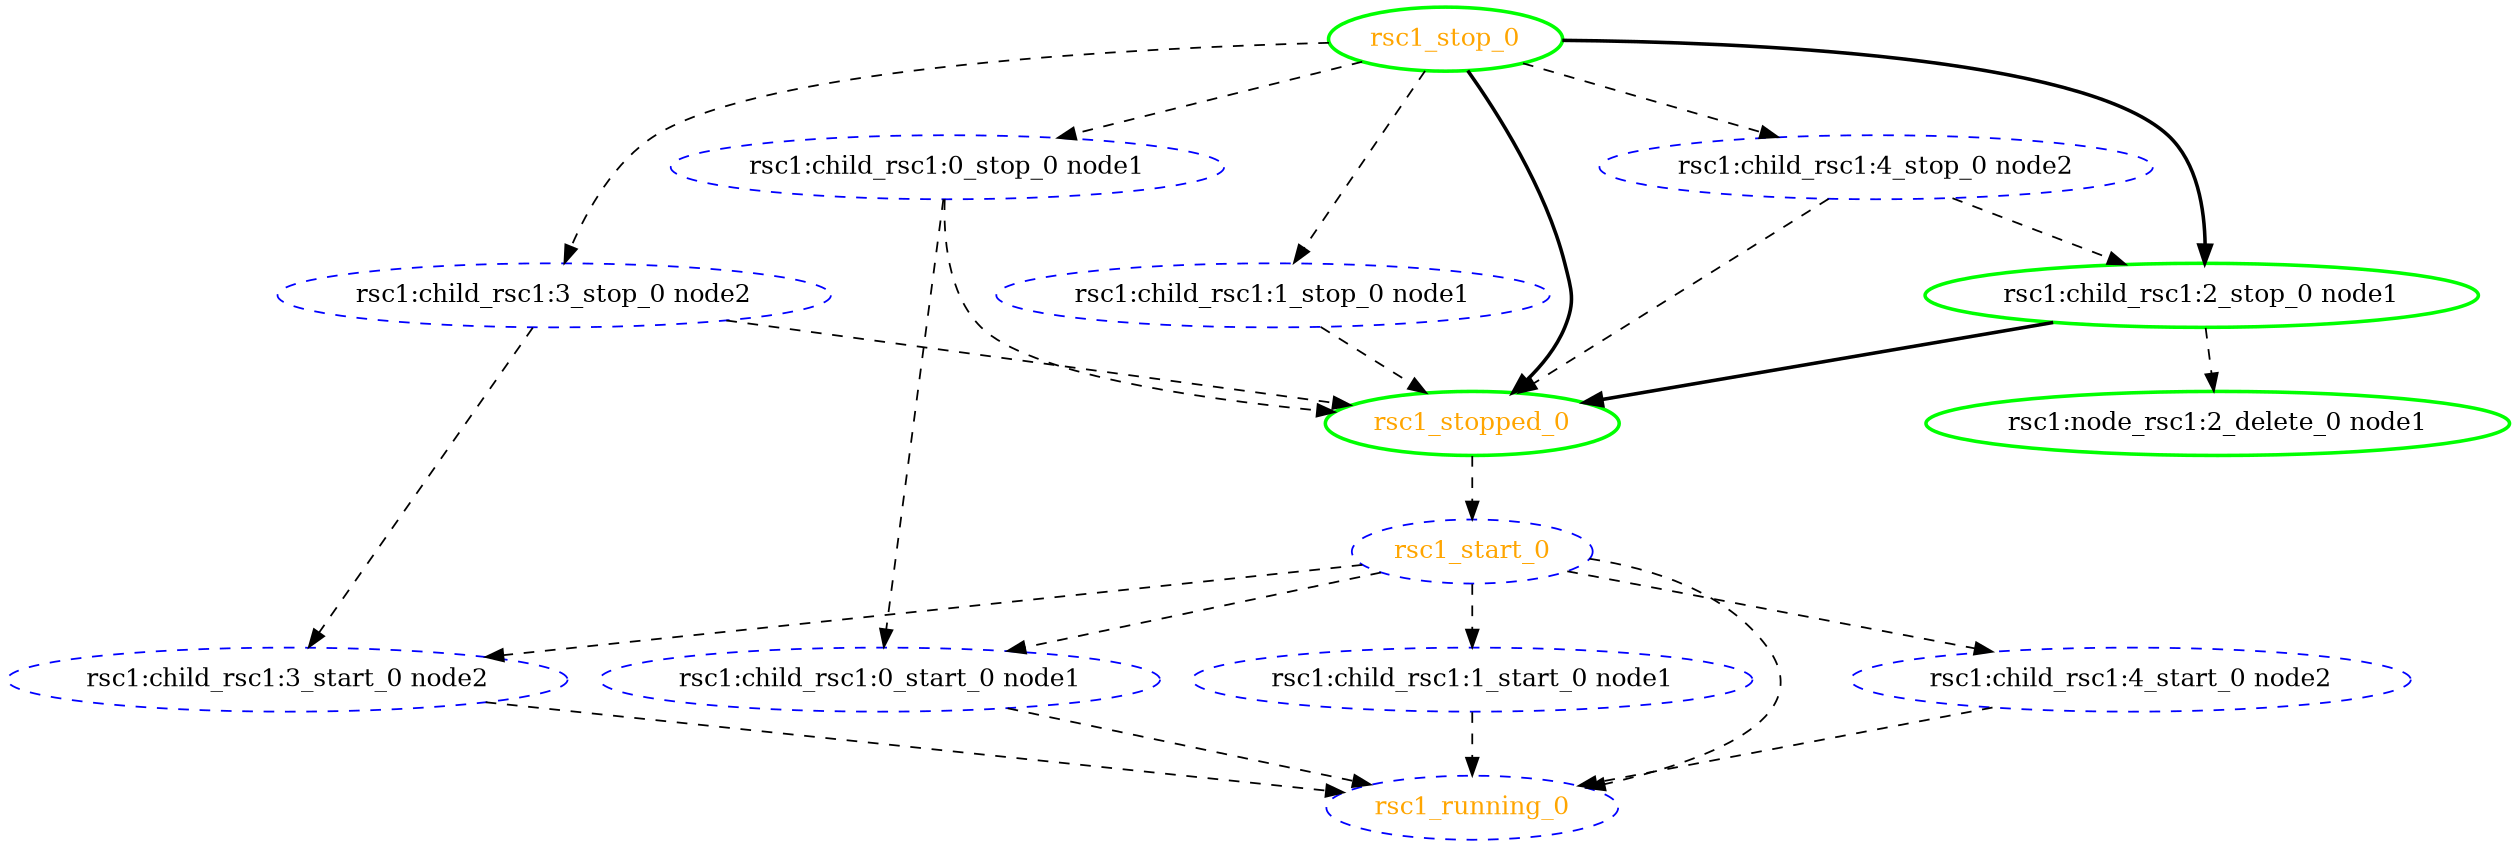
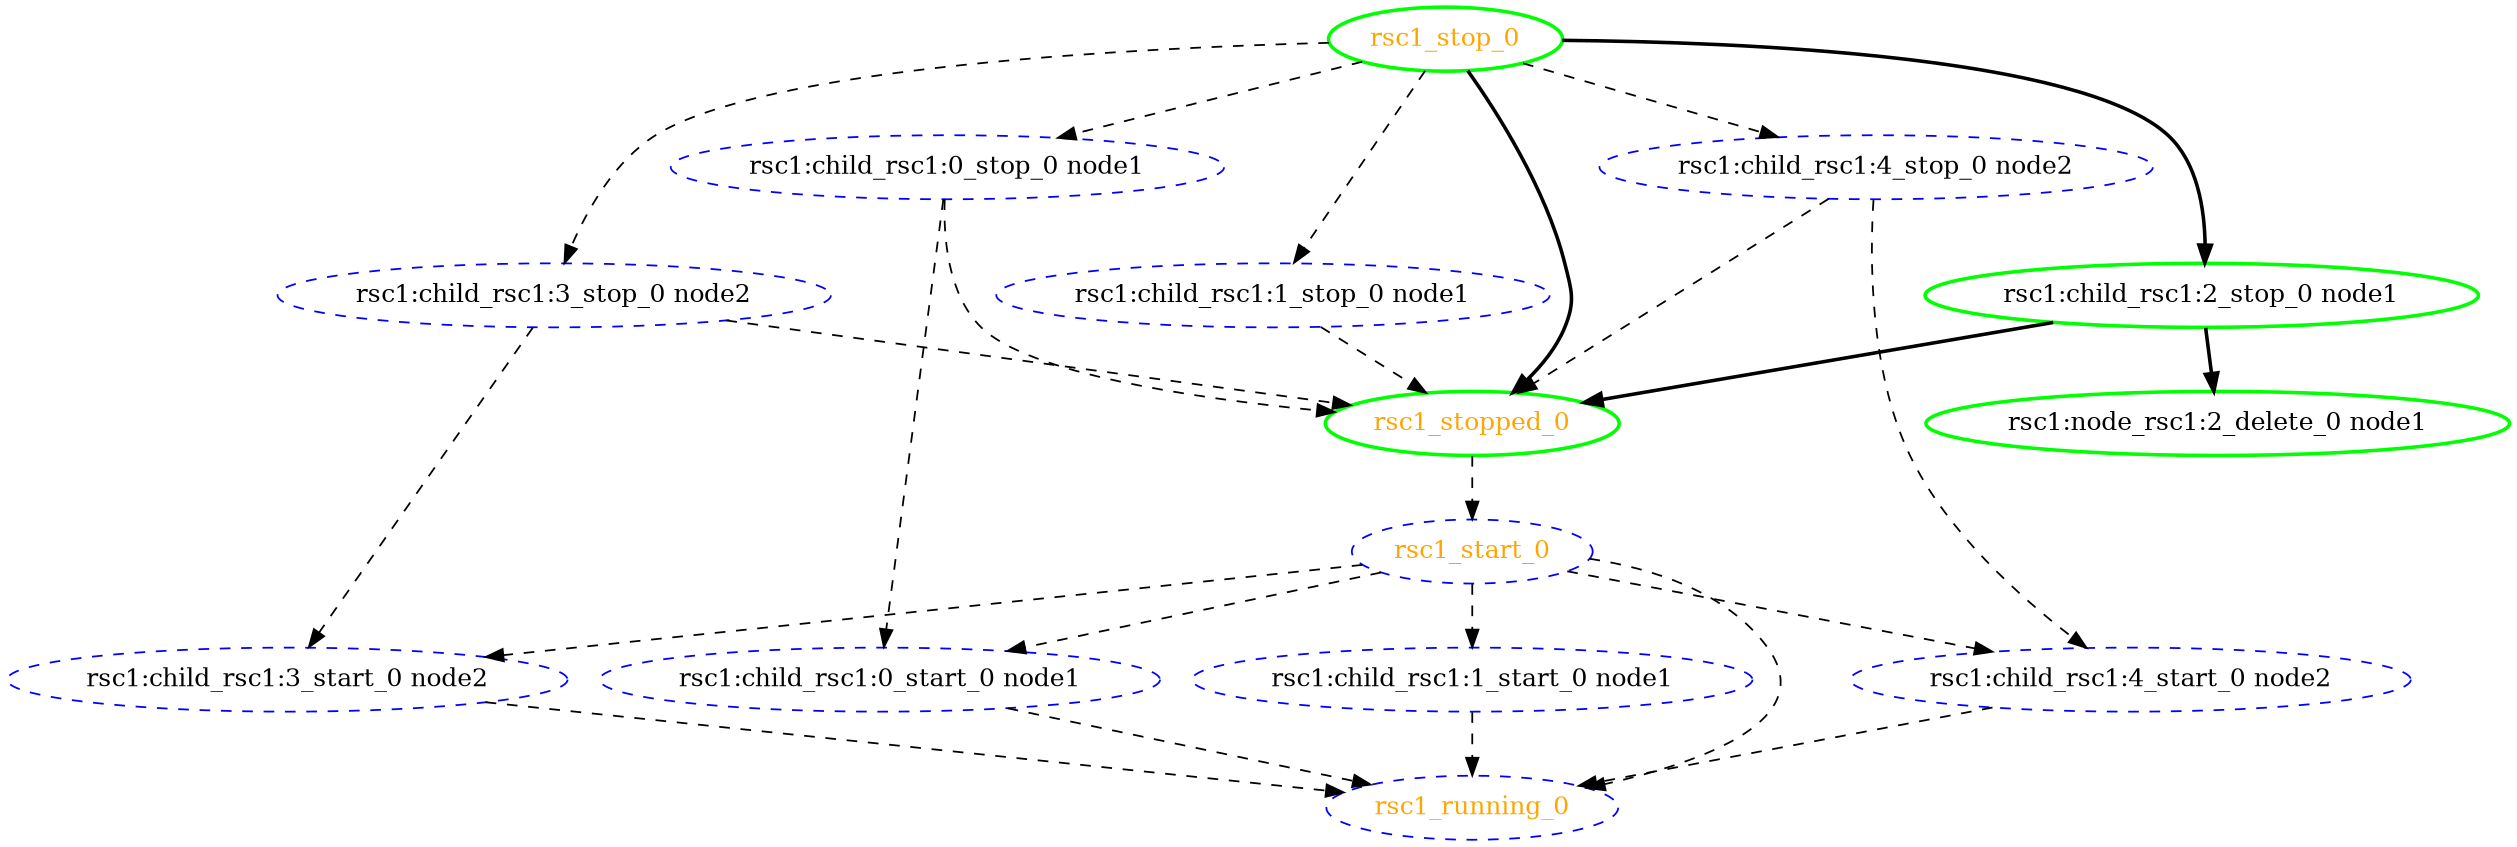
edge "rsc1:child_rsc1:4_stop_0 node2" -> "rsc1:child_rsc1:2_stop_0 node1": now "rsc1:child_rsc1:4_stop_0 node2" -> "rsc1:child_rsc1:4_start_0 node2"
edge "rsc1:child_rsc1:2_stop_0 node1" -> "rsc1:node_rsc1:2_delete_0 node1": style dashed -> bold
